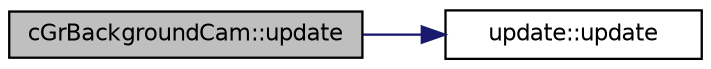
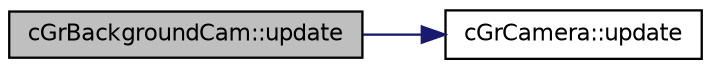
node "update::update": label "update::update" -> "cGrCamera::update"
